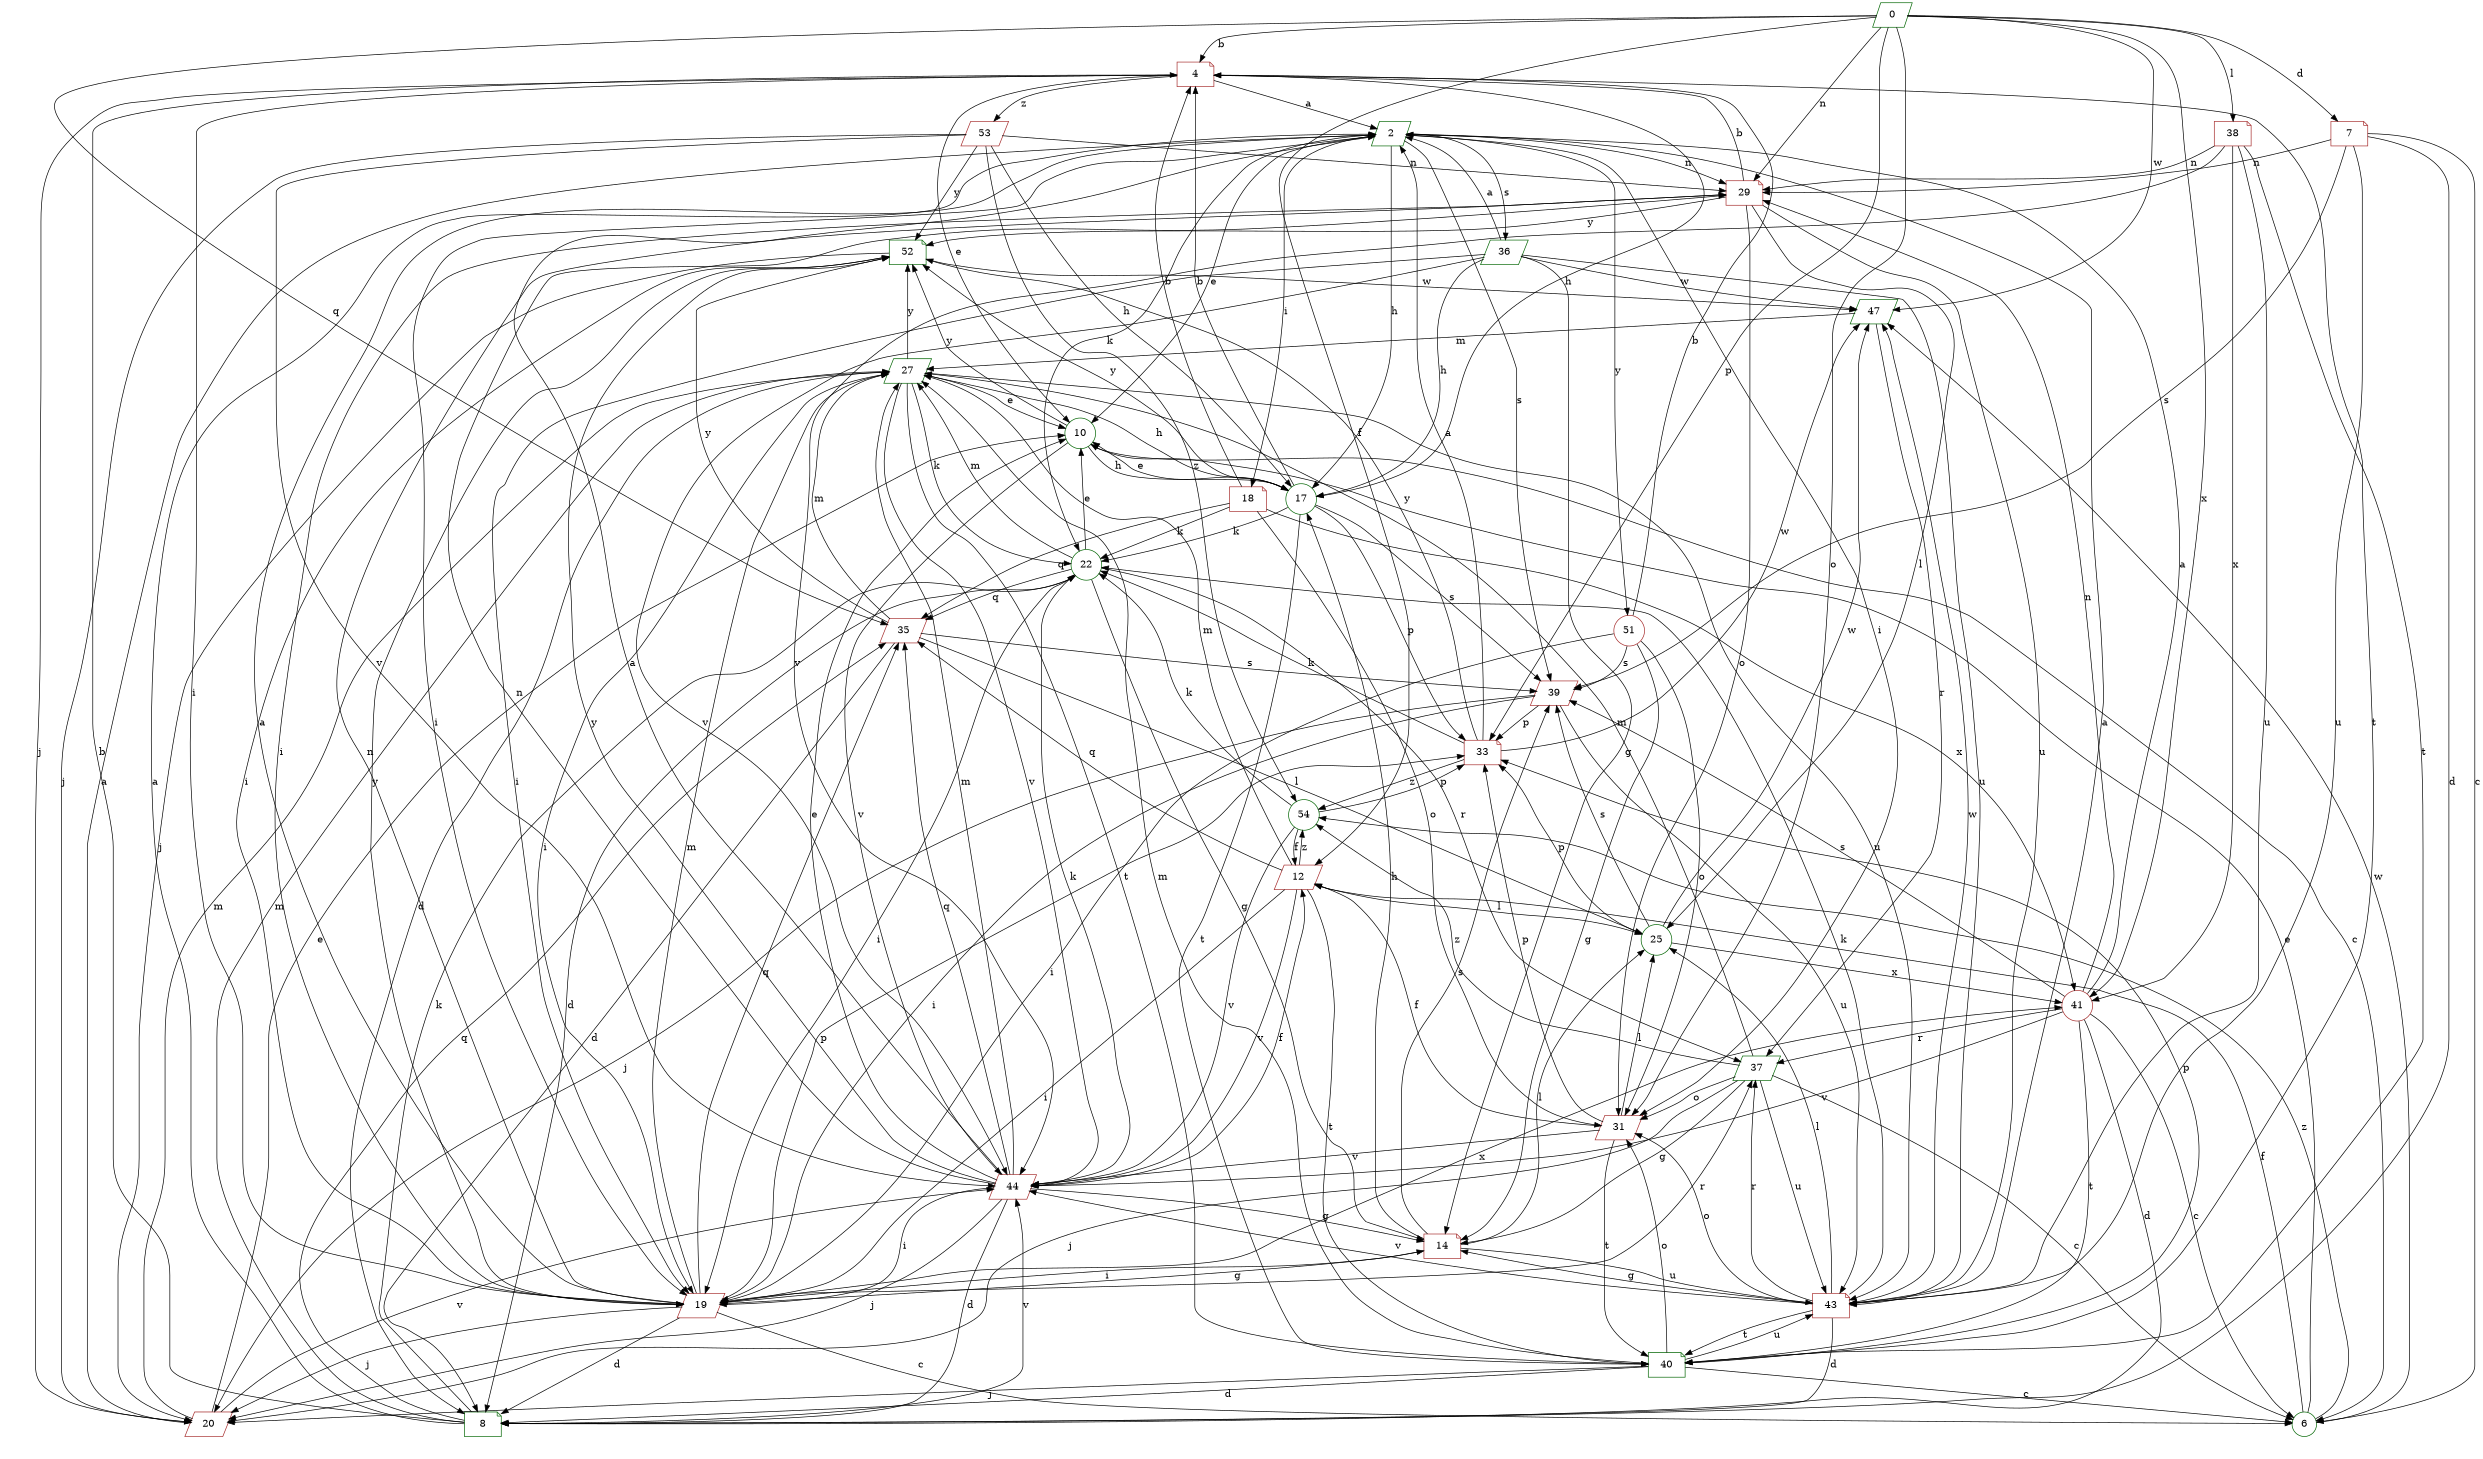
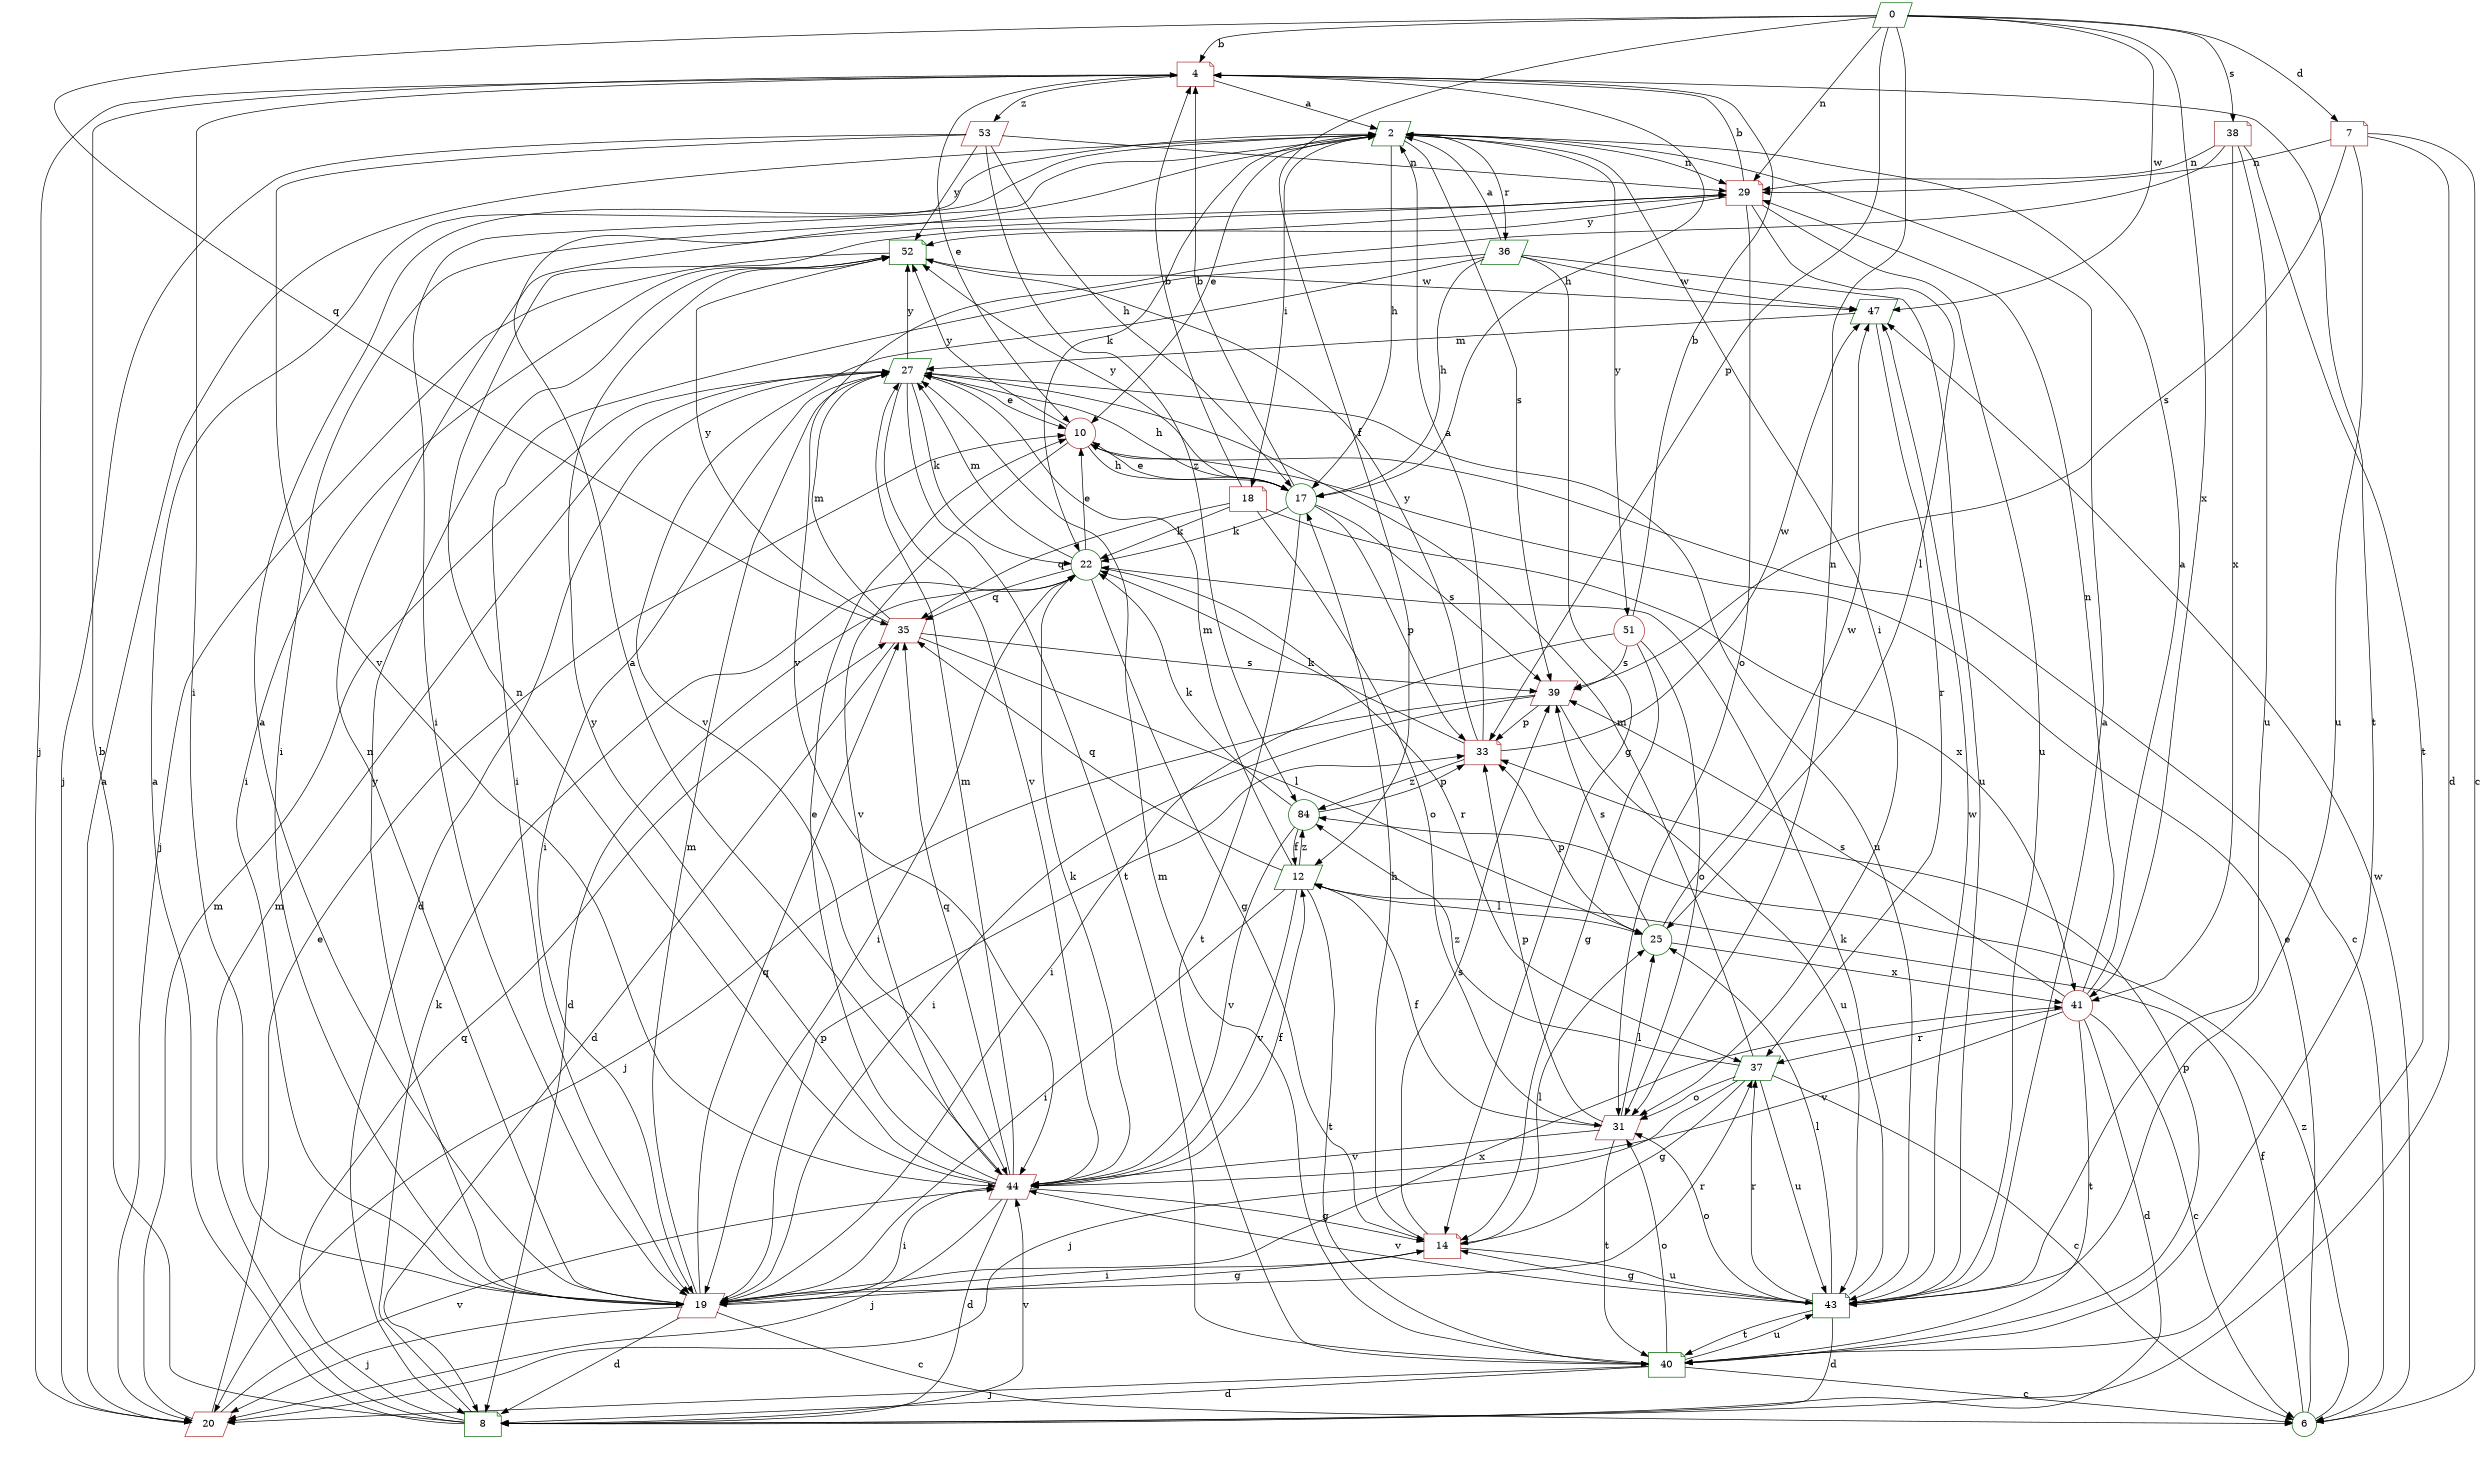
edge "0" -> "38": label "l" -> "s"
edge "2" -> "36": label "s" -> "r"
node "10": color darkgreen -> brown
edge "0" -> "31": label "o" -> "n"
node "54": label "54" -> "84"
node "12": color brown -> darkgreen
node "43": color brown -> darkgreen
